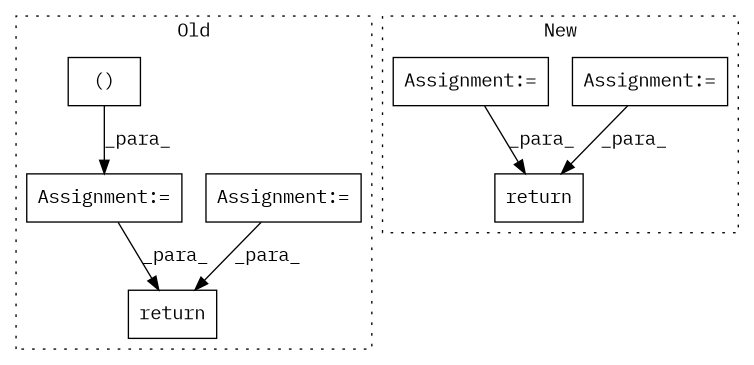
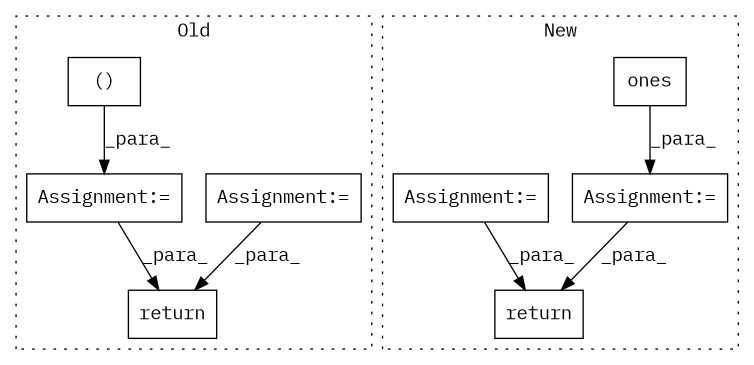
node "ones": added
